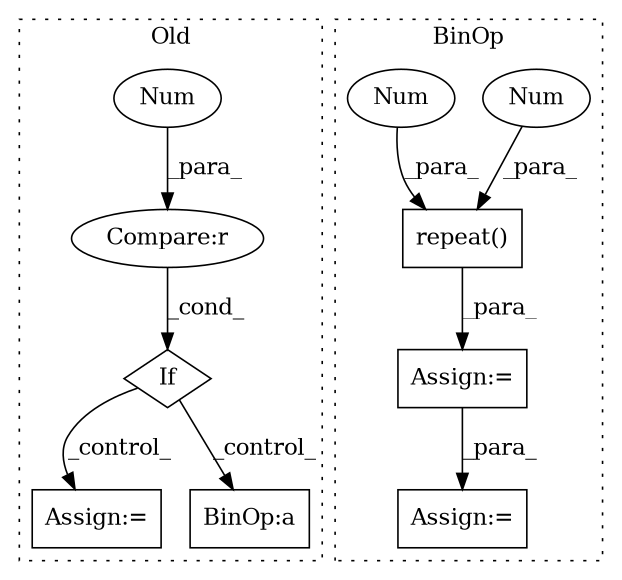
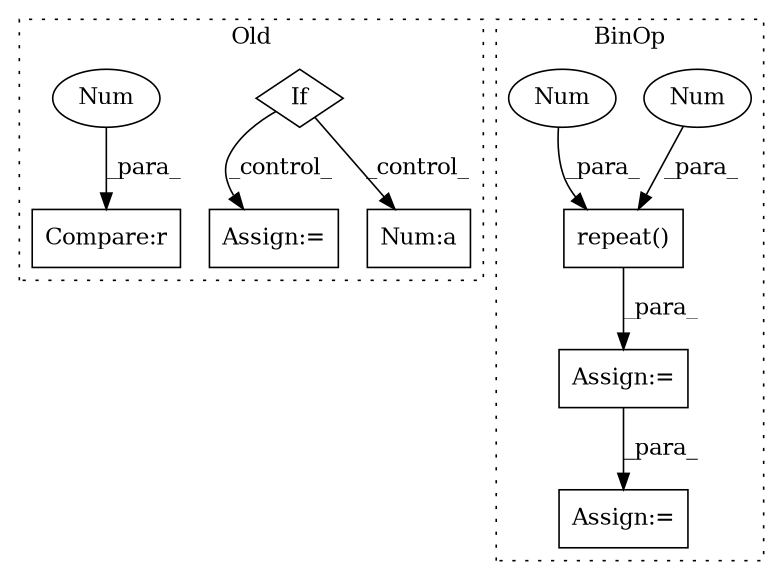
node "Compare:r": shape ellipse -> box
edge "Compare:r" -> "If": removed, label "_cond_"
node "BinOp:a": label "BinOp:a" -> "Num:a"
